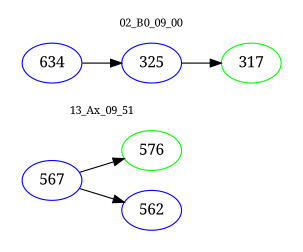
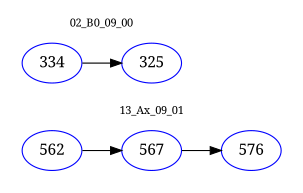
node "634": label "634" -> "334"
node "317": removed
cluster "13_Ax_09_51": label "13_Ax_09_51" -> "13_Ax_09_01"
node "576": color green -> blue
edge "567" -> "562": reversed
